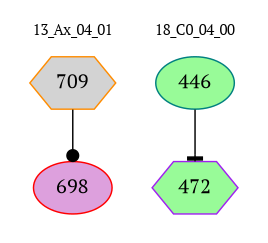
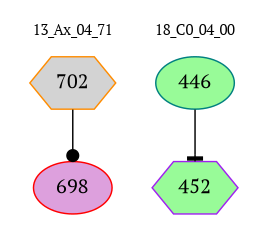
cluster "13_Ax_04_01": label "13_Ax_04_01" -> "13_Ax_04_71"
node "709": label "709" -> "702"
node "472": label "472" -> "452"
